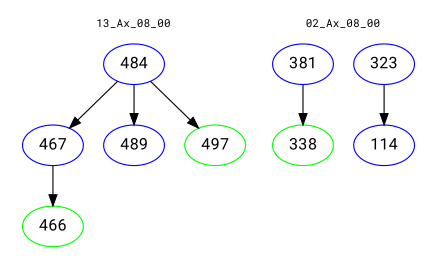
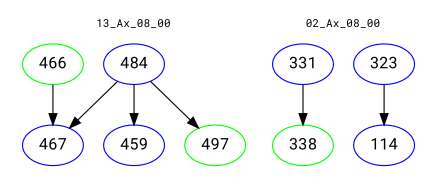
node "381": label "381" -> "331"
node "489": label "489" -> "459"
edge "467" -> "466": reversed
